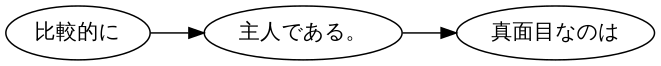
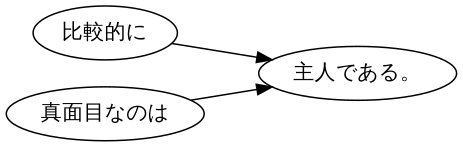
edge "主人である。" -> "真面目なのは": reversed
